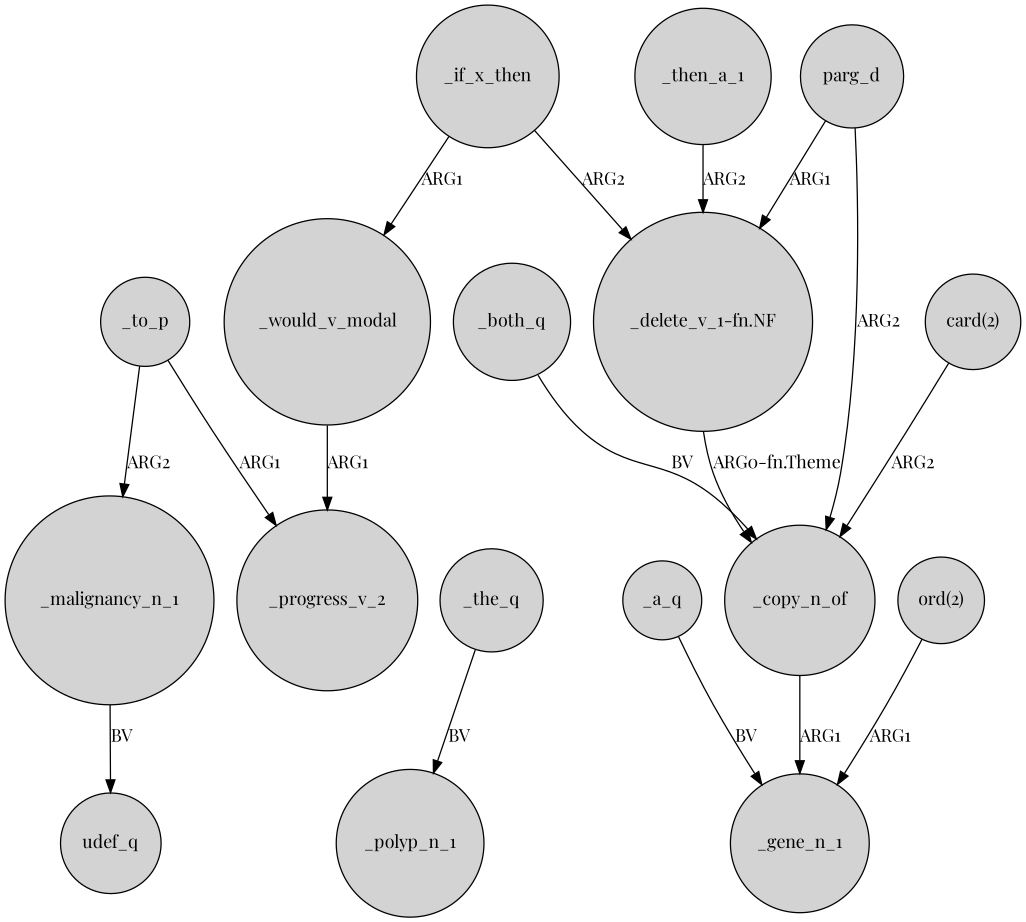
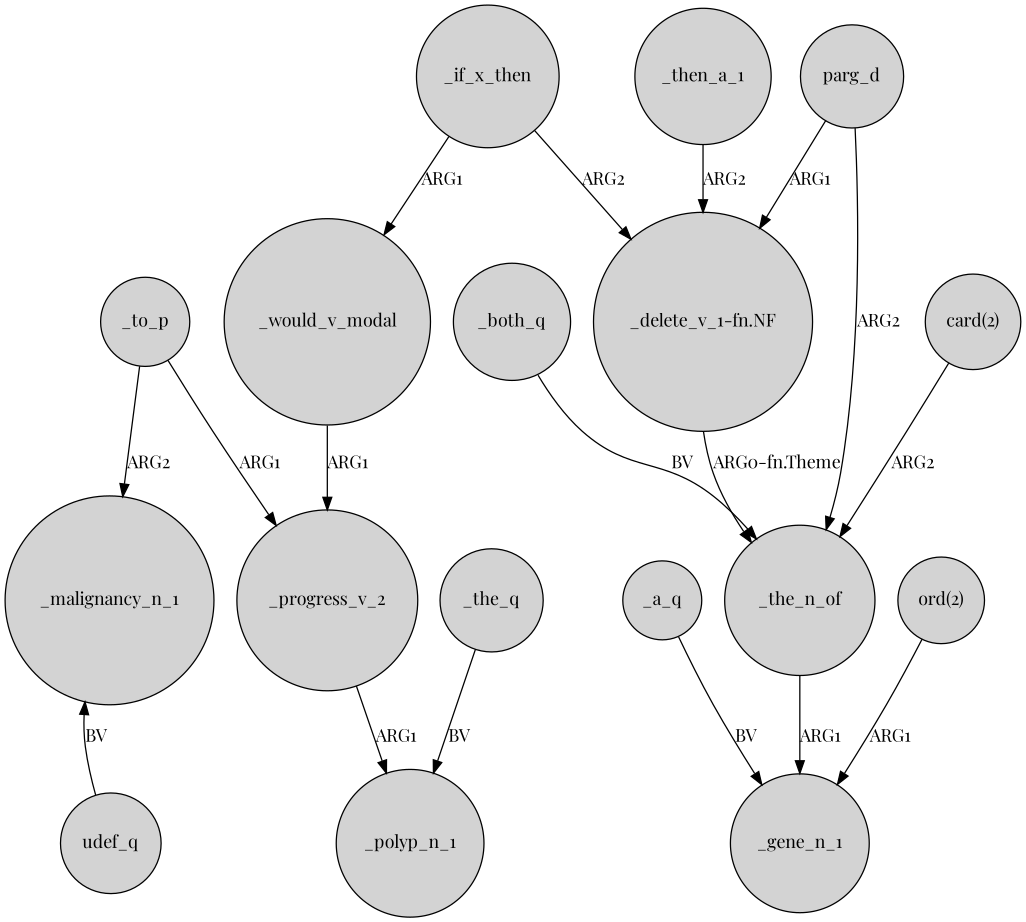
node "_copy_n_of": label "_copy_n_of" -> "_the_n_of"
edge "_progress_v_2" -> "_polyp_n_1": added, label "ARG1"
edge "_malignancy_n_1" -> "udef_q": reversed
